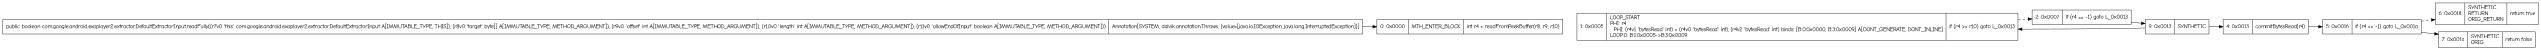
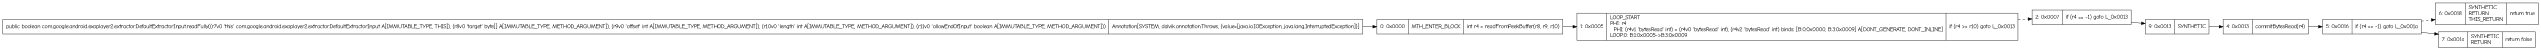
node "6: 0x0018": text "ORIG_RETURN" -> "THIS_RETURN"
edge "9: 0x0013" -> "1: 0x0005": now "0: 0x0000" -> "1: 0x0005"
node "7: 0x001a": text "ORIG" -> "RETURN"
